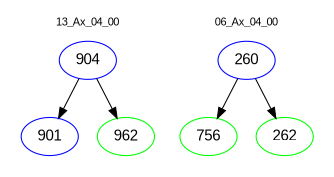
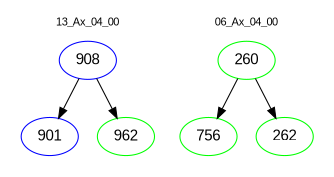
node "904": label "904" -> "908"
node "260": color blue -> green
